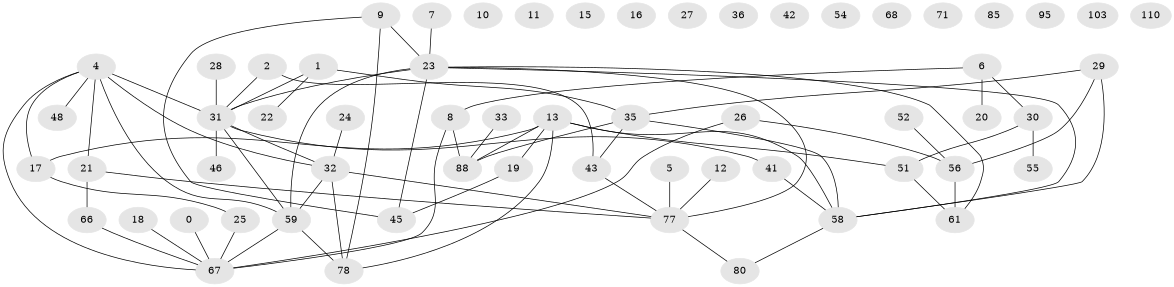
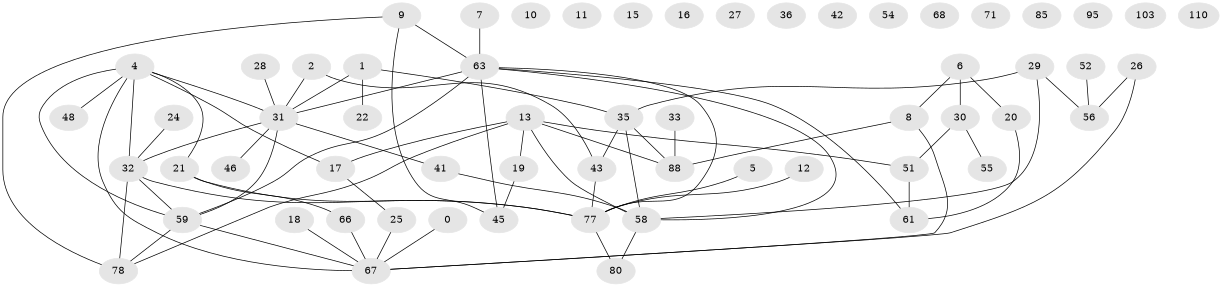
node "23": label "23" -> "63"
edge "56" -- "61": now "20" -- "61"
